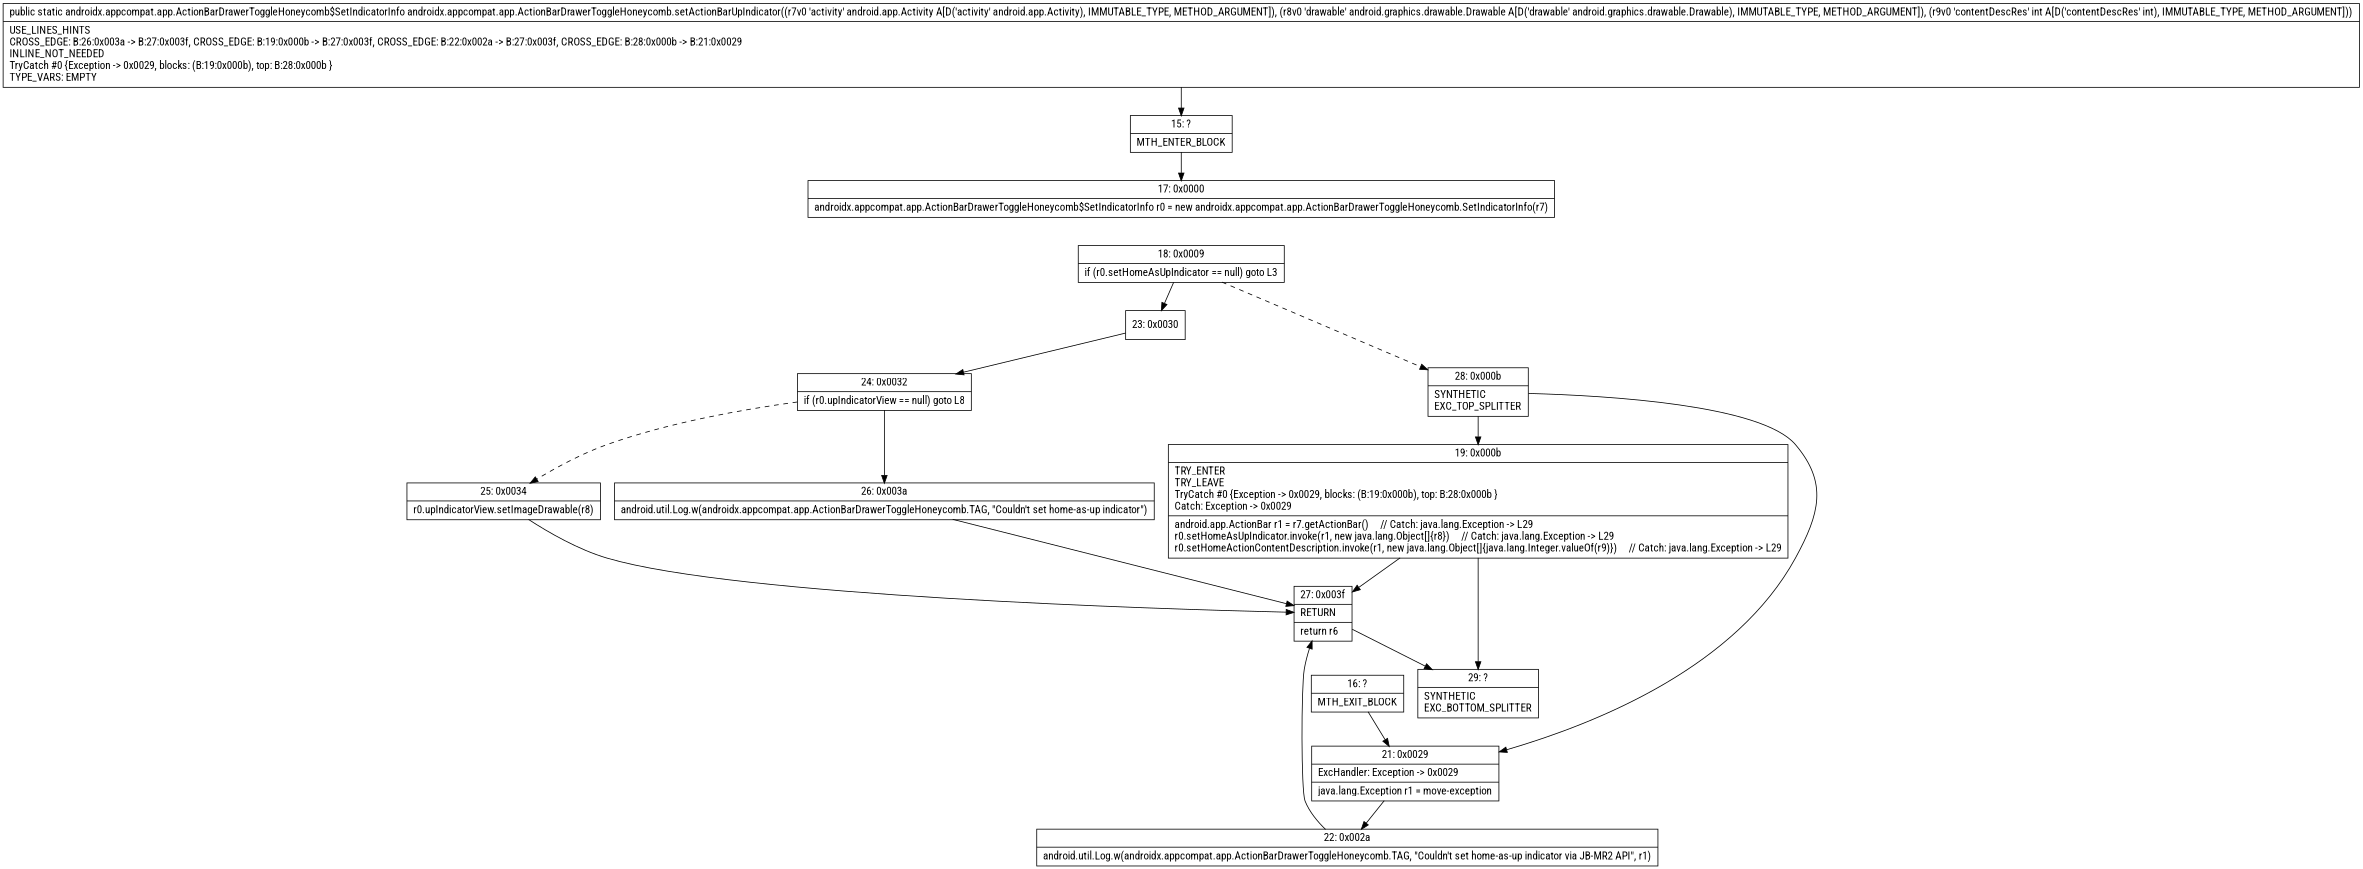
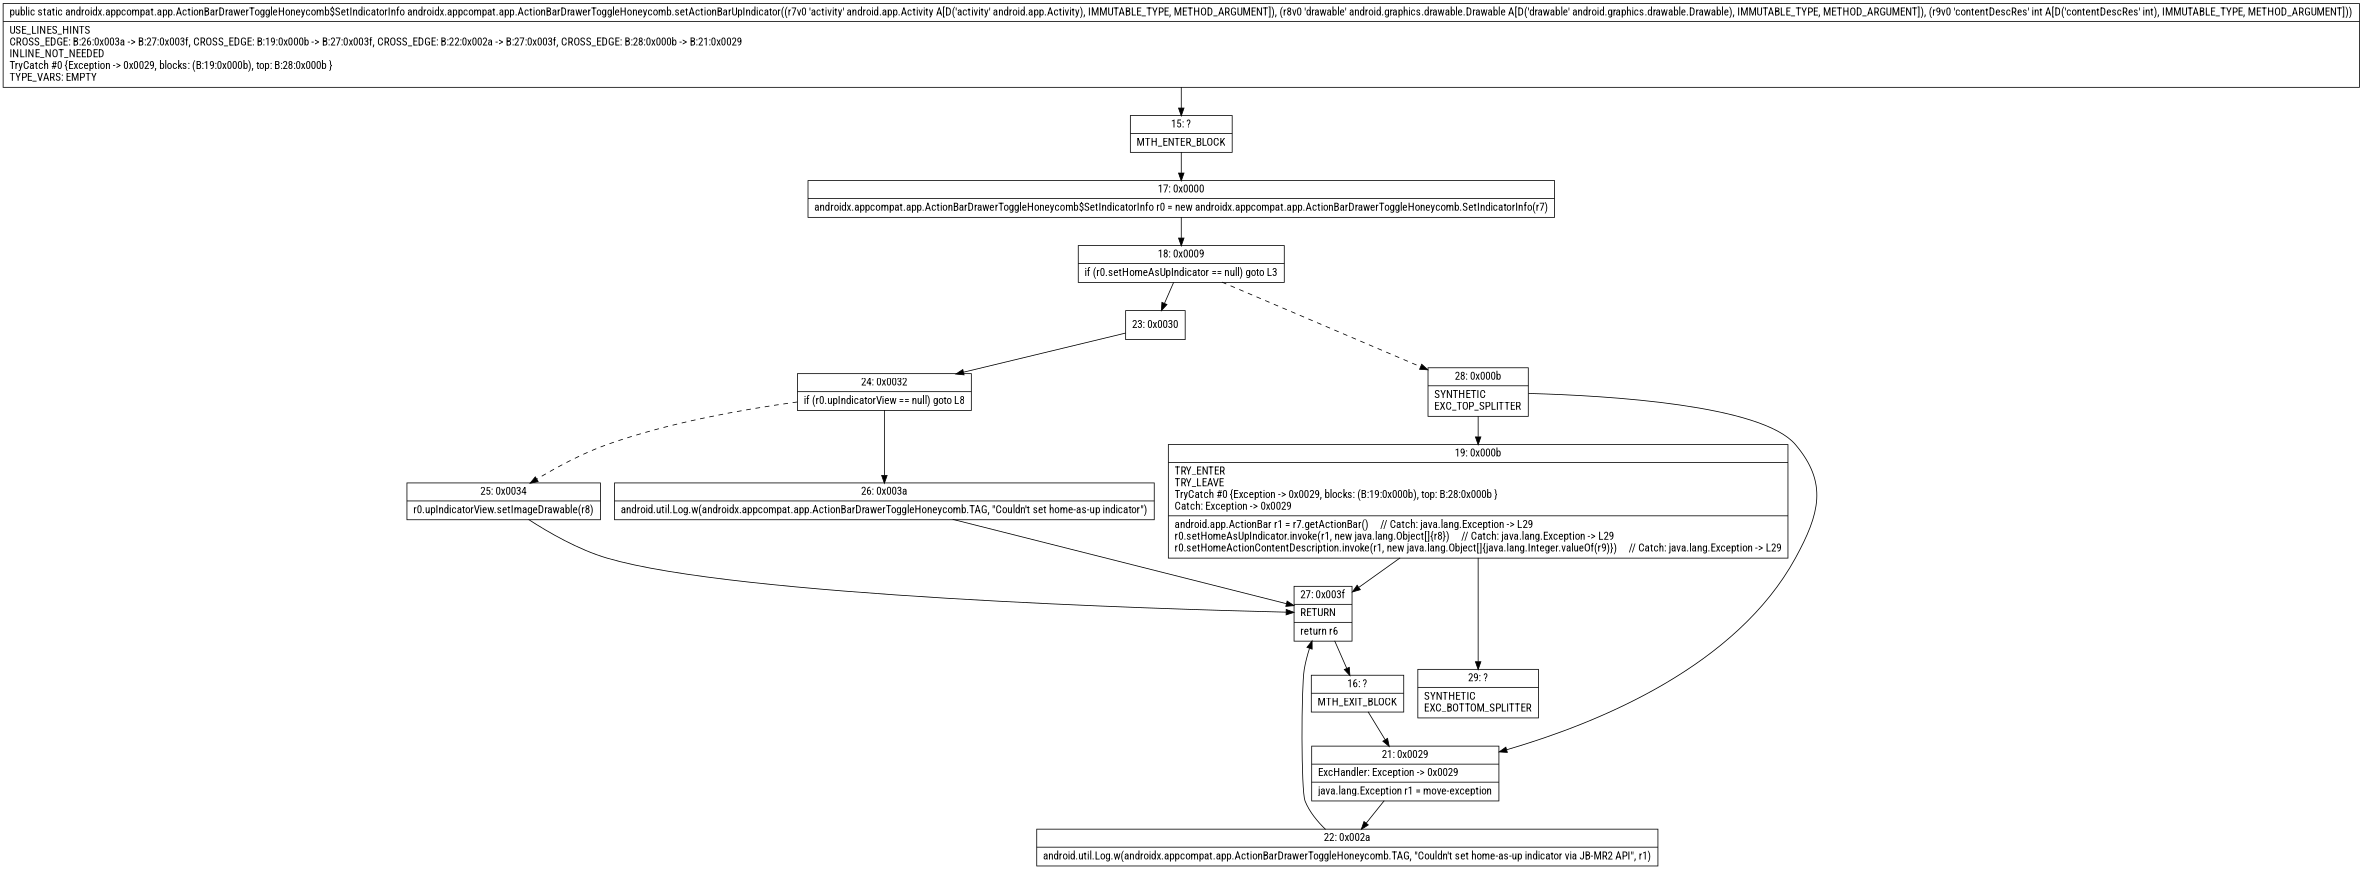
edge "17: 0x0000" -> "18: 0x0009": added
edge "27: 0x003f" -> "29: ?": now "27: 0x003f" -> "16: ?"
